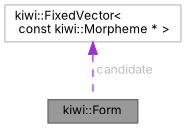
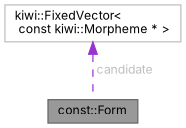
node "kiwi::Form": label "kiwi::Form" -> "const::Form"
